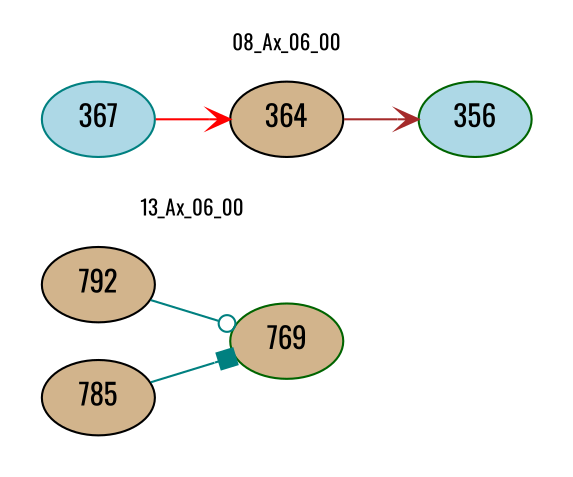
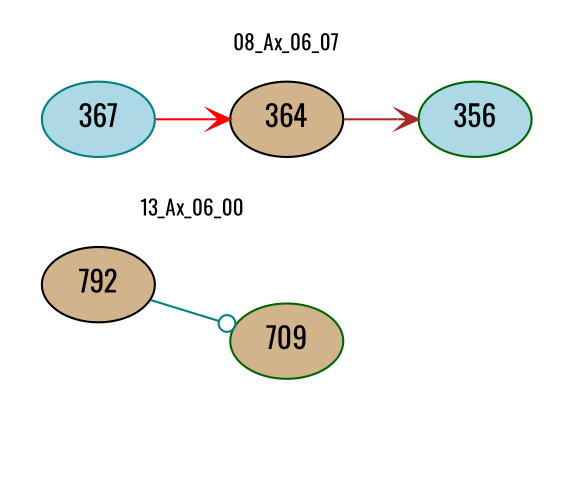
cluster "08_Ax_06_00": label "08_Ax_06_00" -> "08_Ax_06_07"
node "769": label "769" -> "709"
node "785": removed
